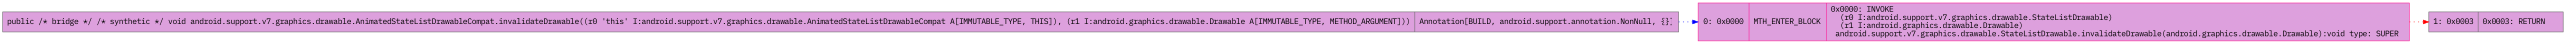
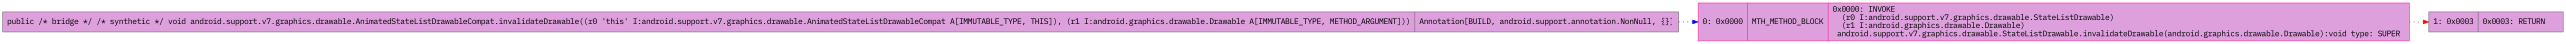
node "0: 0x0000": text "MTH_ENTER_BLOCK" -> "MTH_METHOD_BLOCK"
